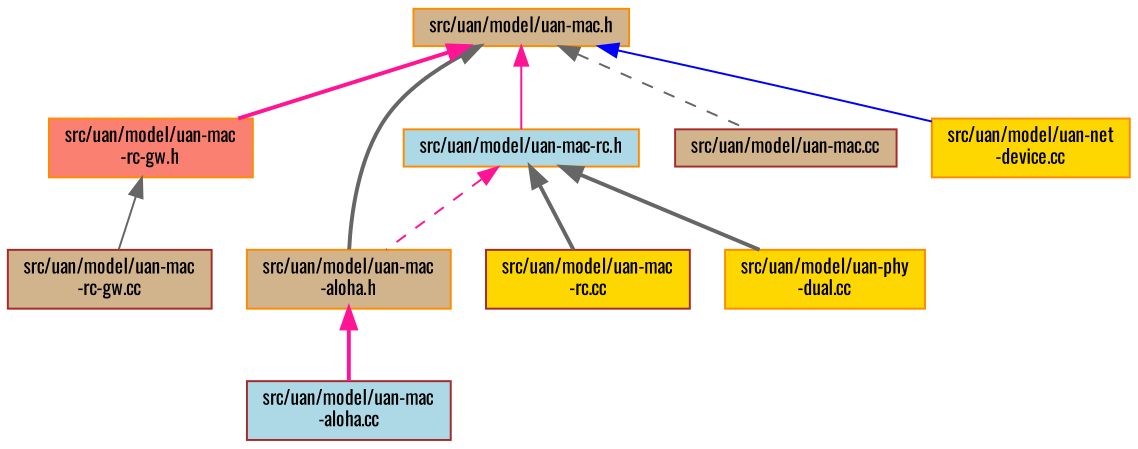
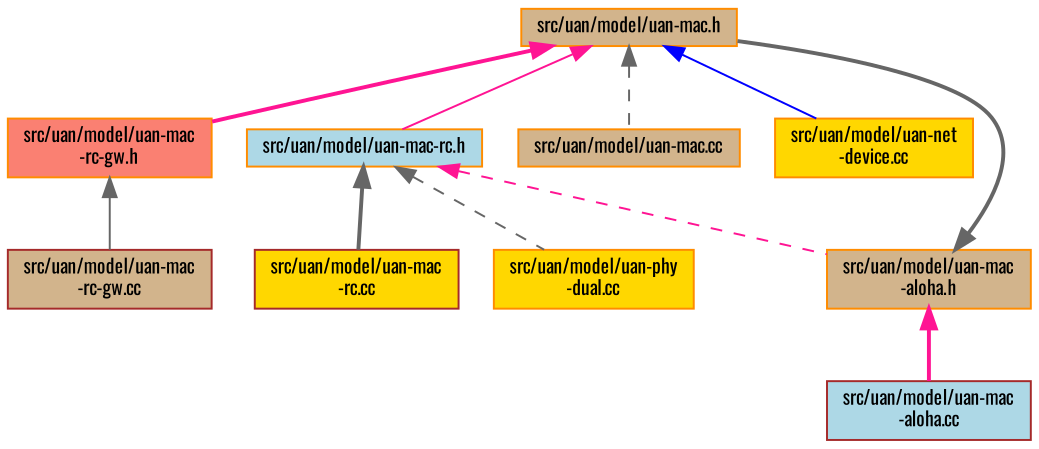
edge "src/uan/model/uan-mac -aloha.h" -> "src/uan/model/uan-mac.h": reversed
node "src/uan/model/uan-mac.cc": color brown -> darkorange
edge "src/uan/model/uan-phy -dual.cc" -> "src/uan/model/uan-mac-rc.h": style bold -> dashed
